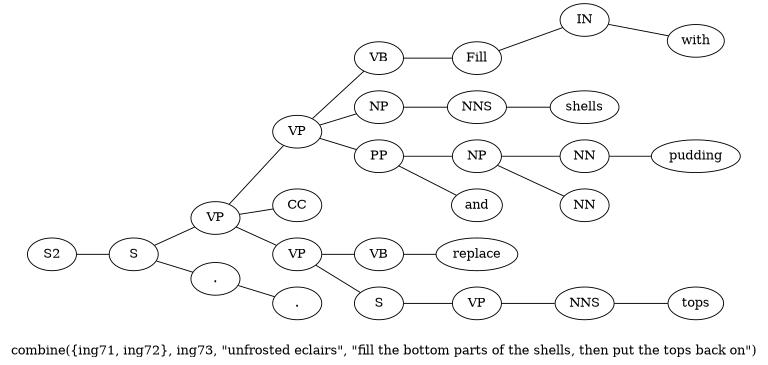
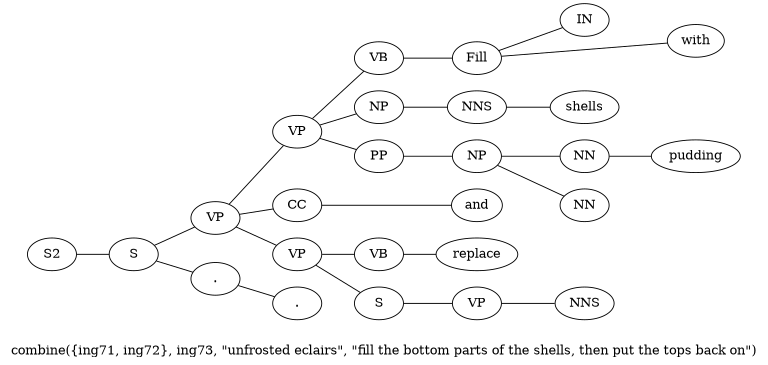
edge "IN" -- "with": now "Fill" -- "with"
edge "PP" -- "and": now "CC" -- "and"
node "tops": removed
